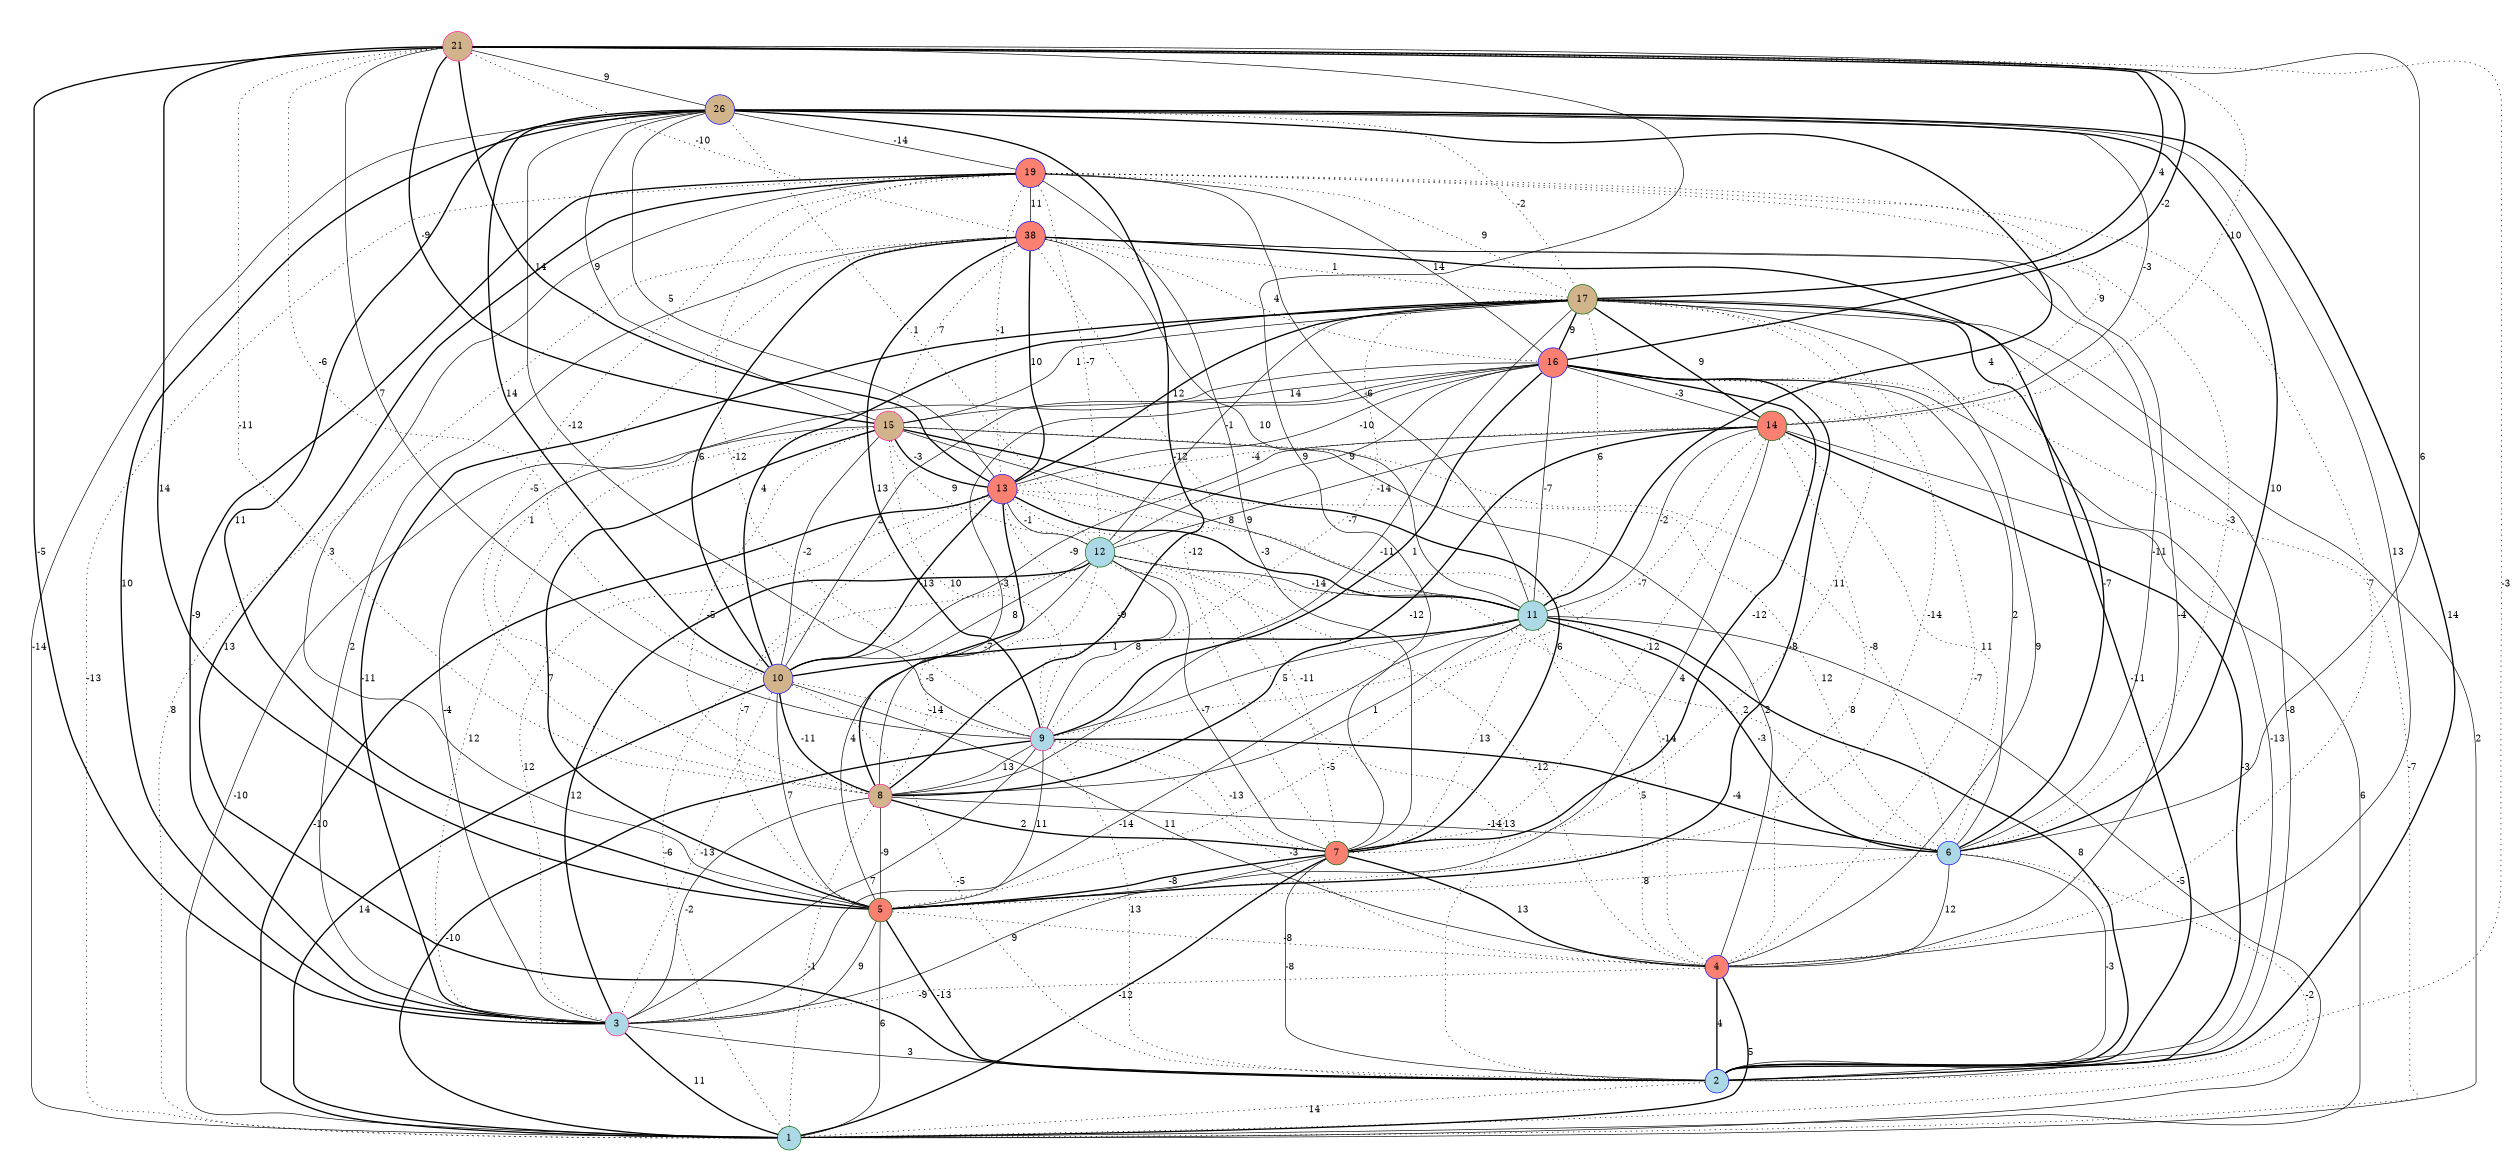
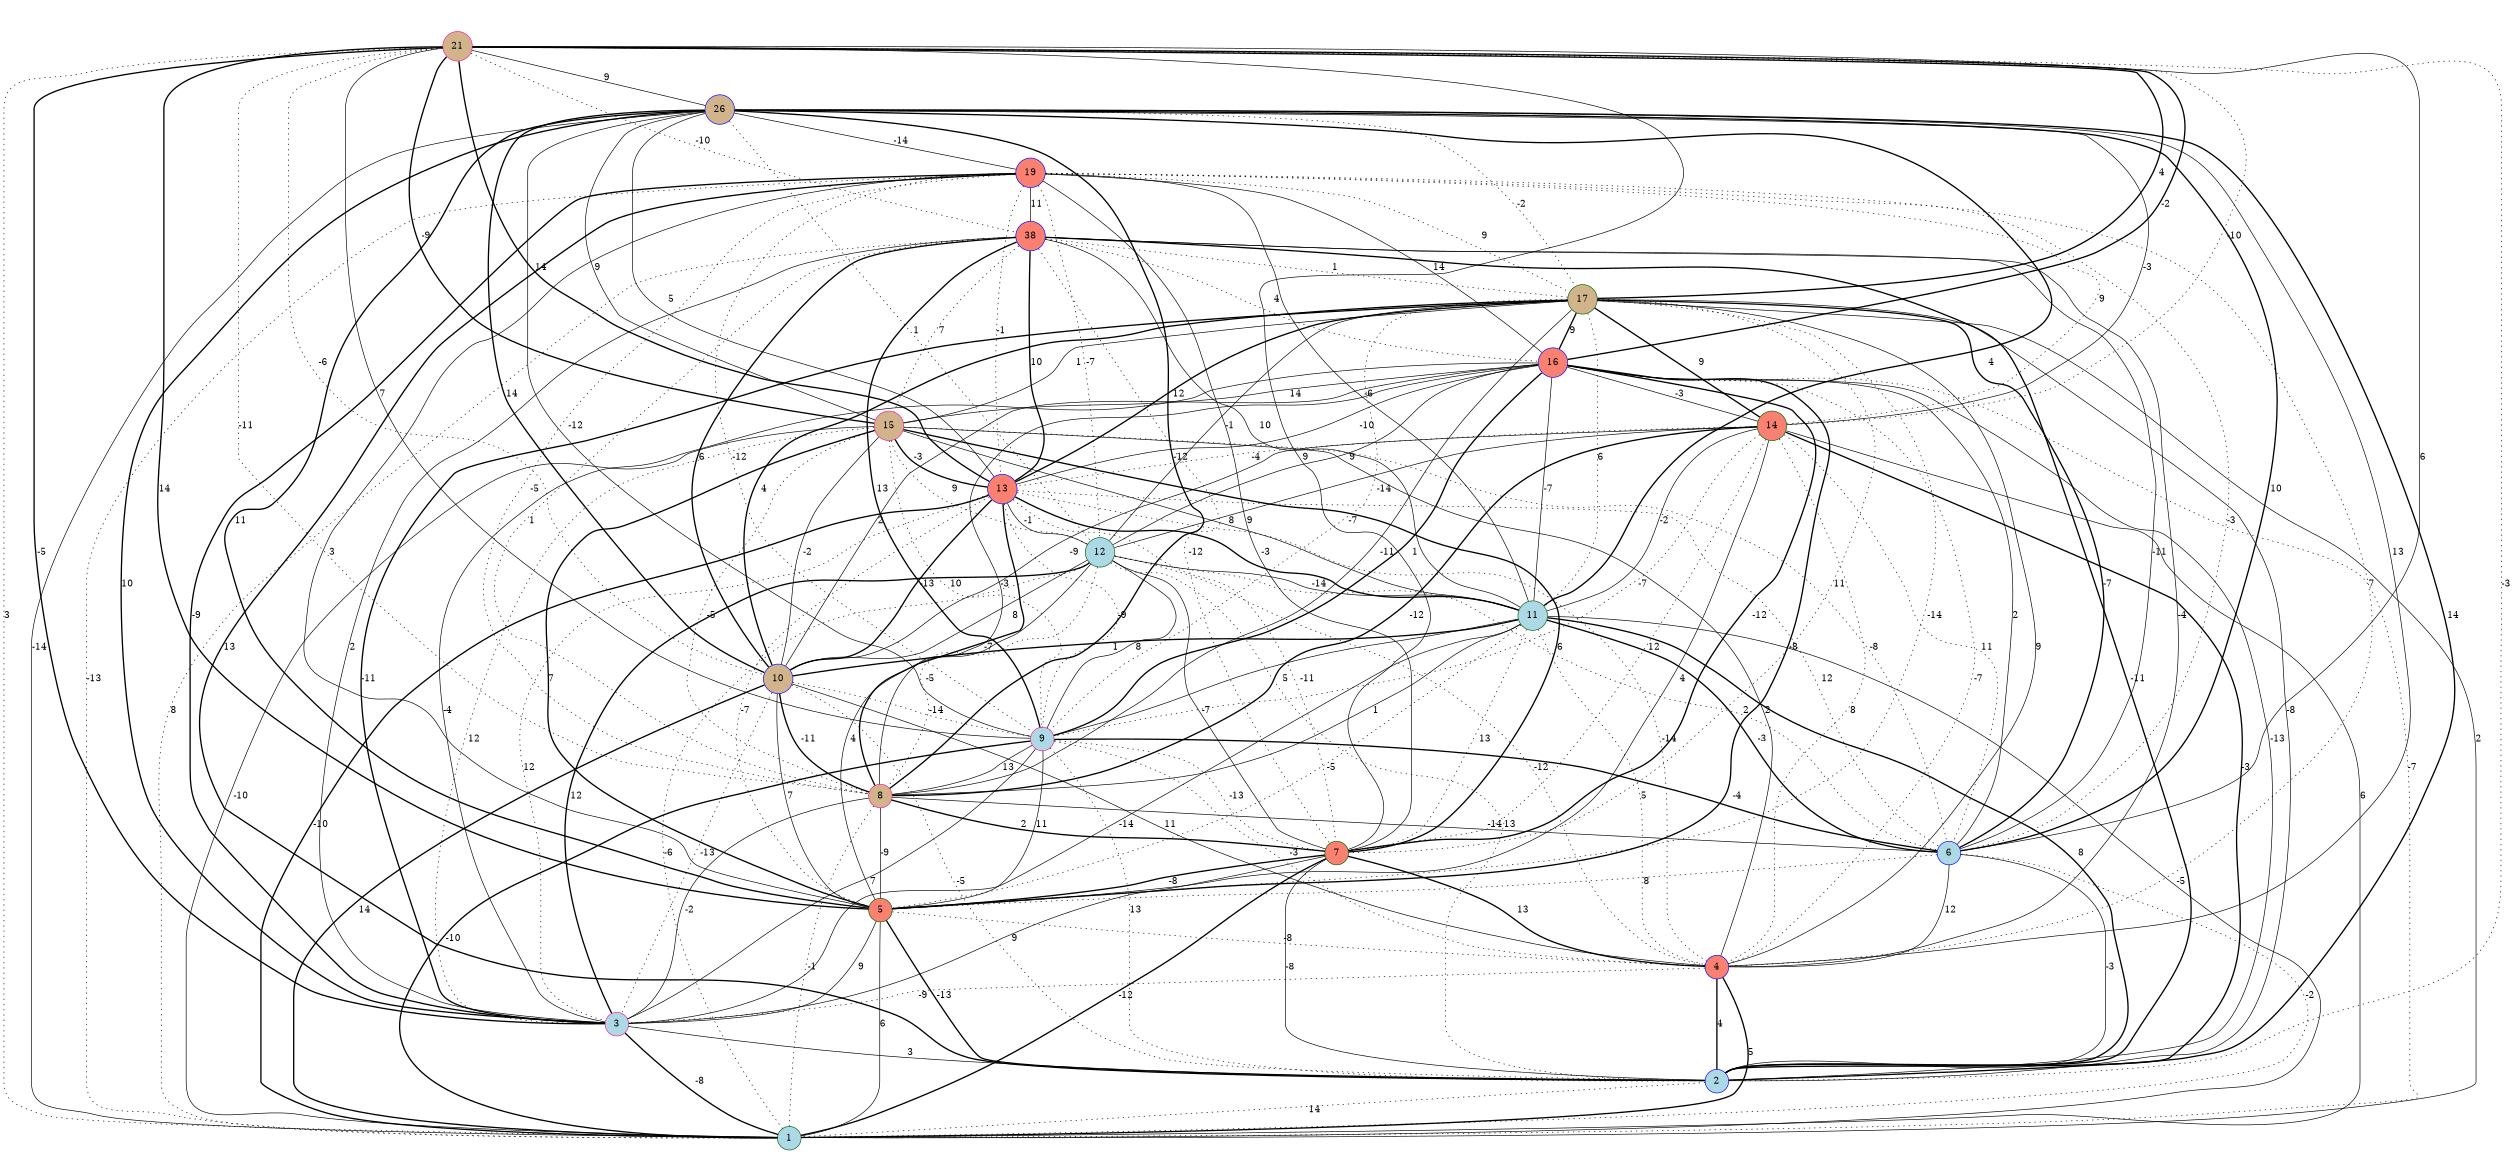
edge "21" -- "1": added, label "3"
edge "3" -- "1": label "11" -> "-8"
